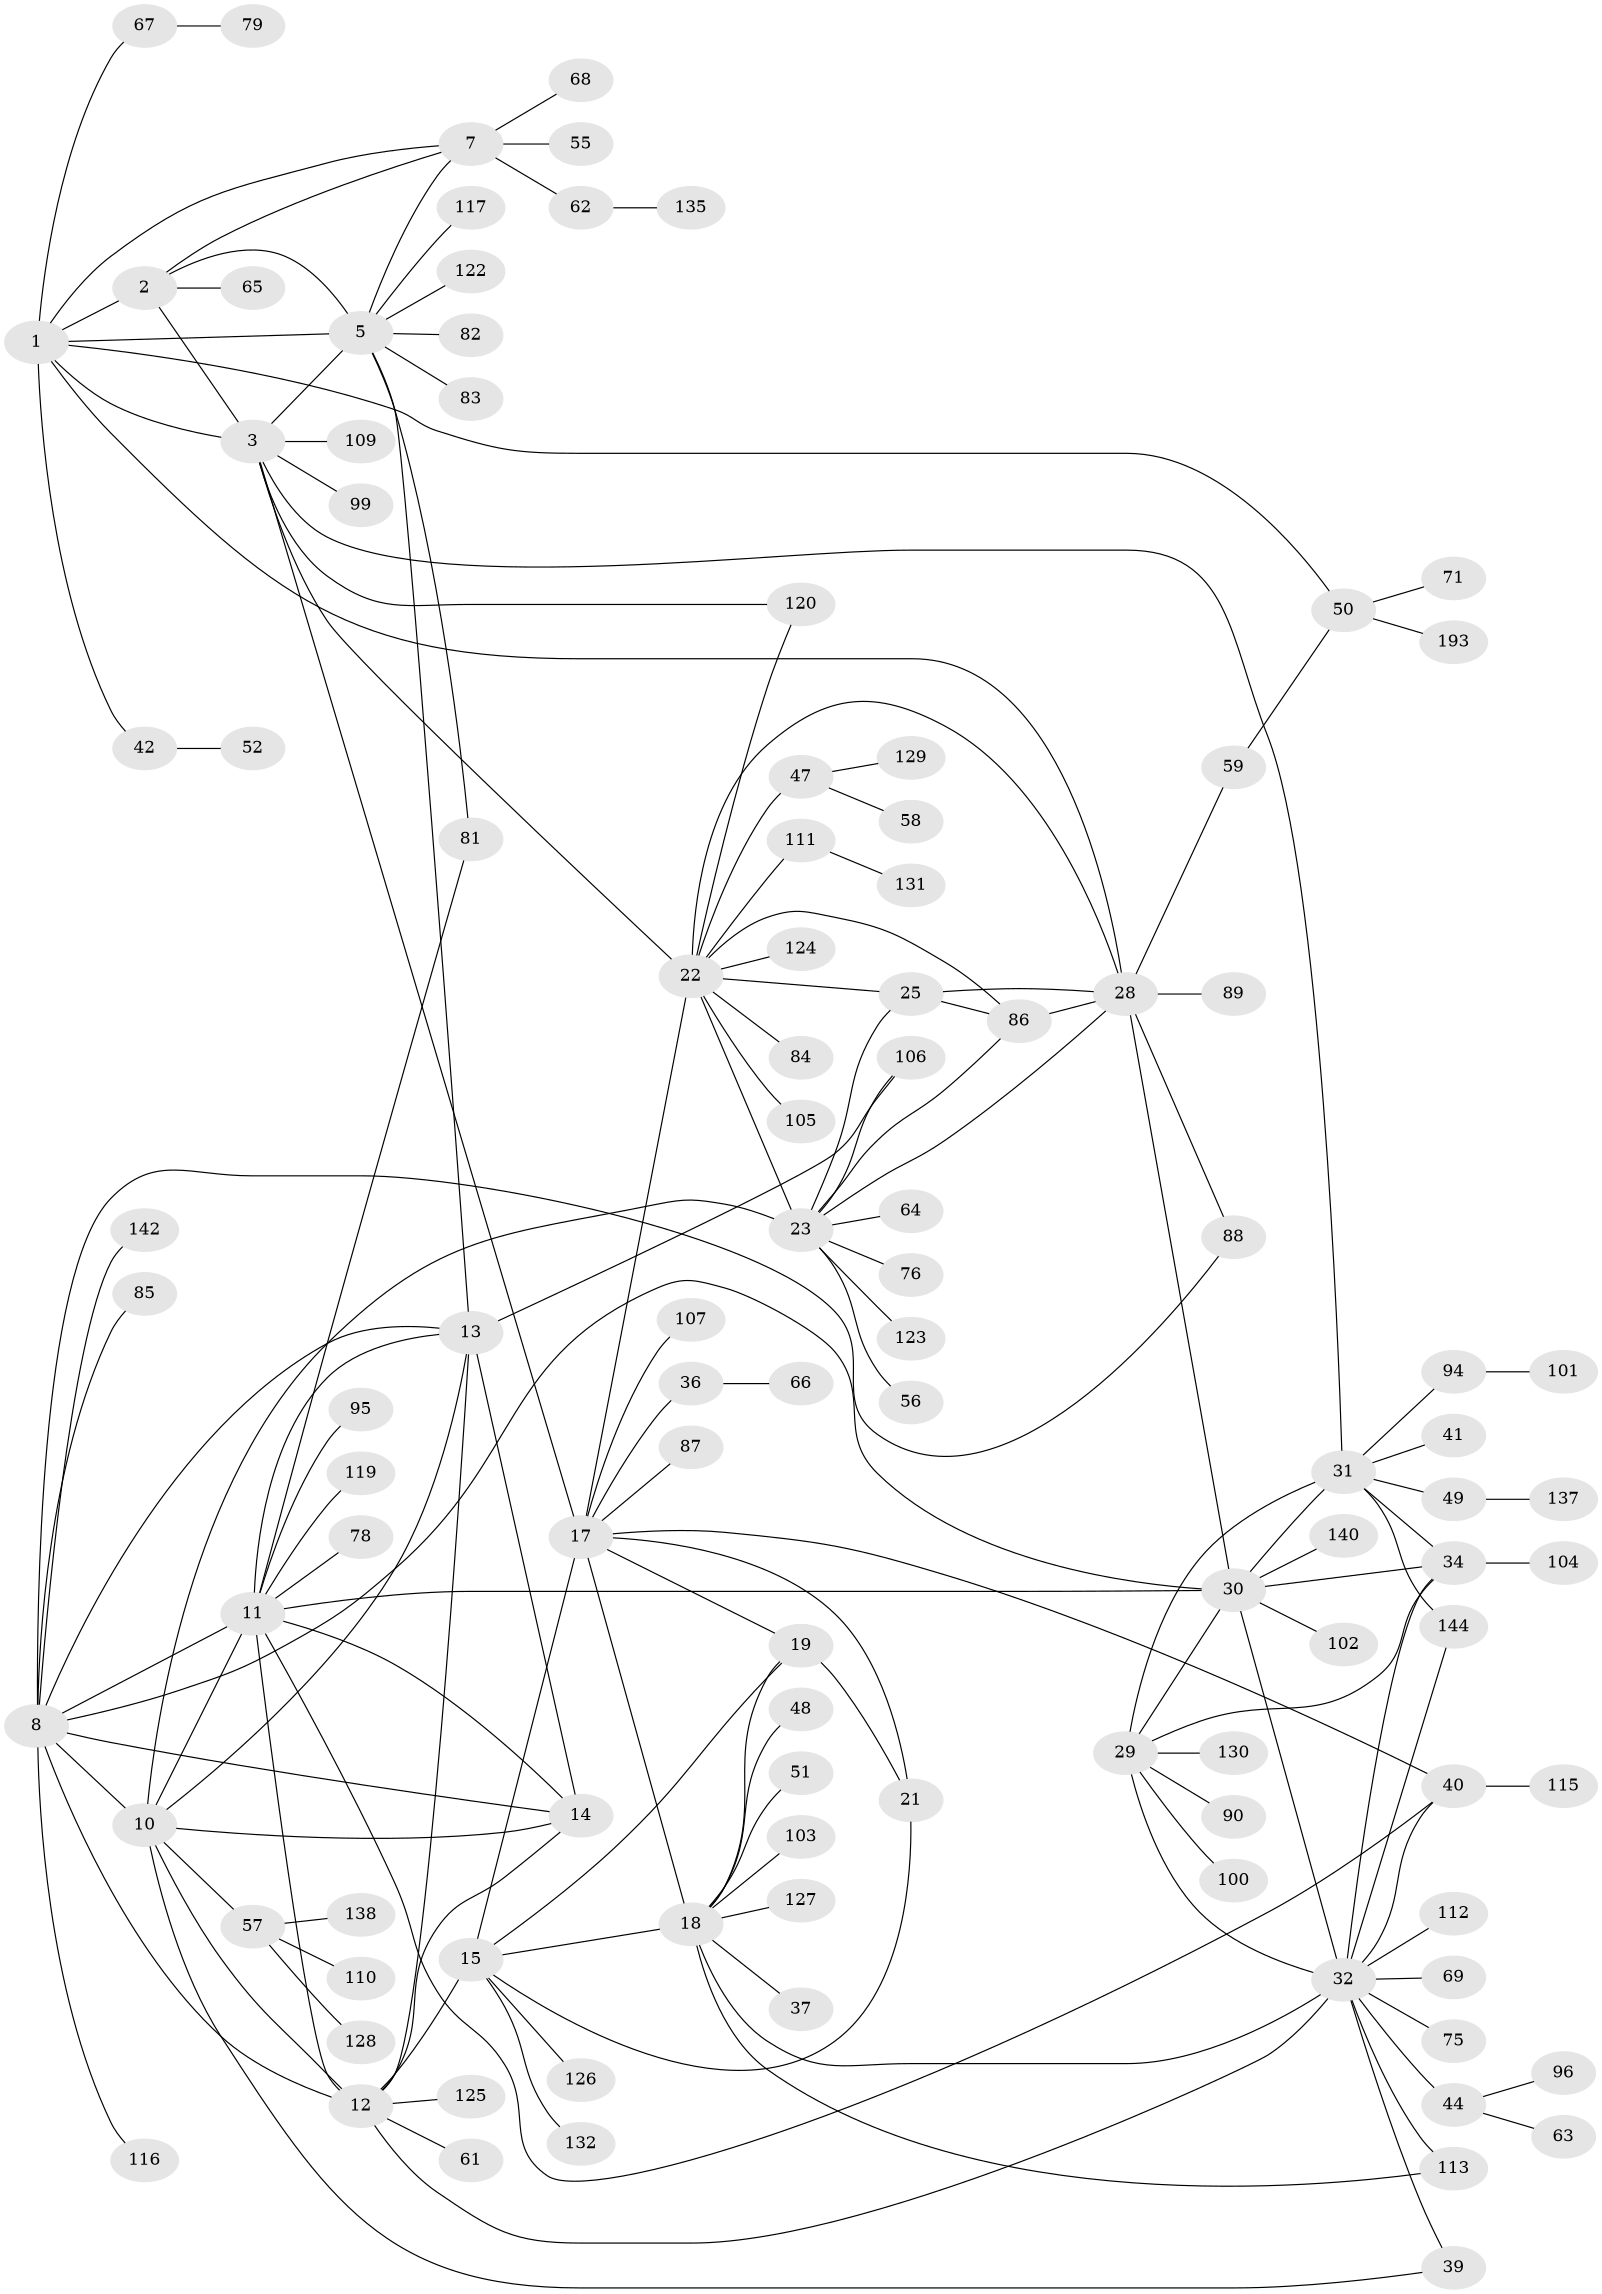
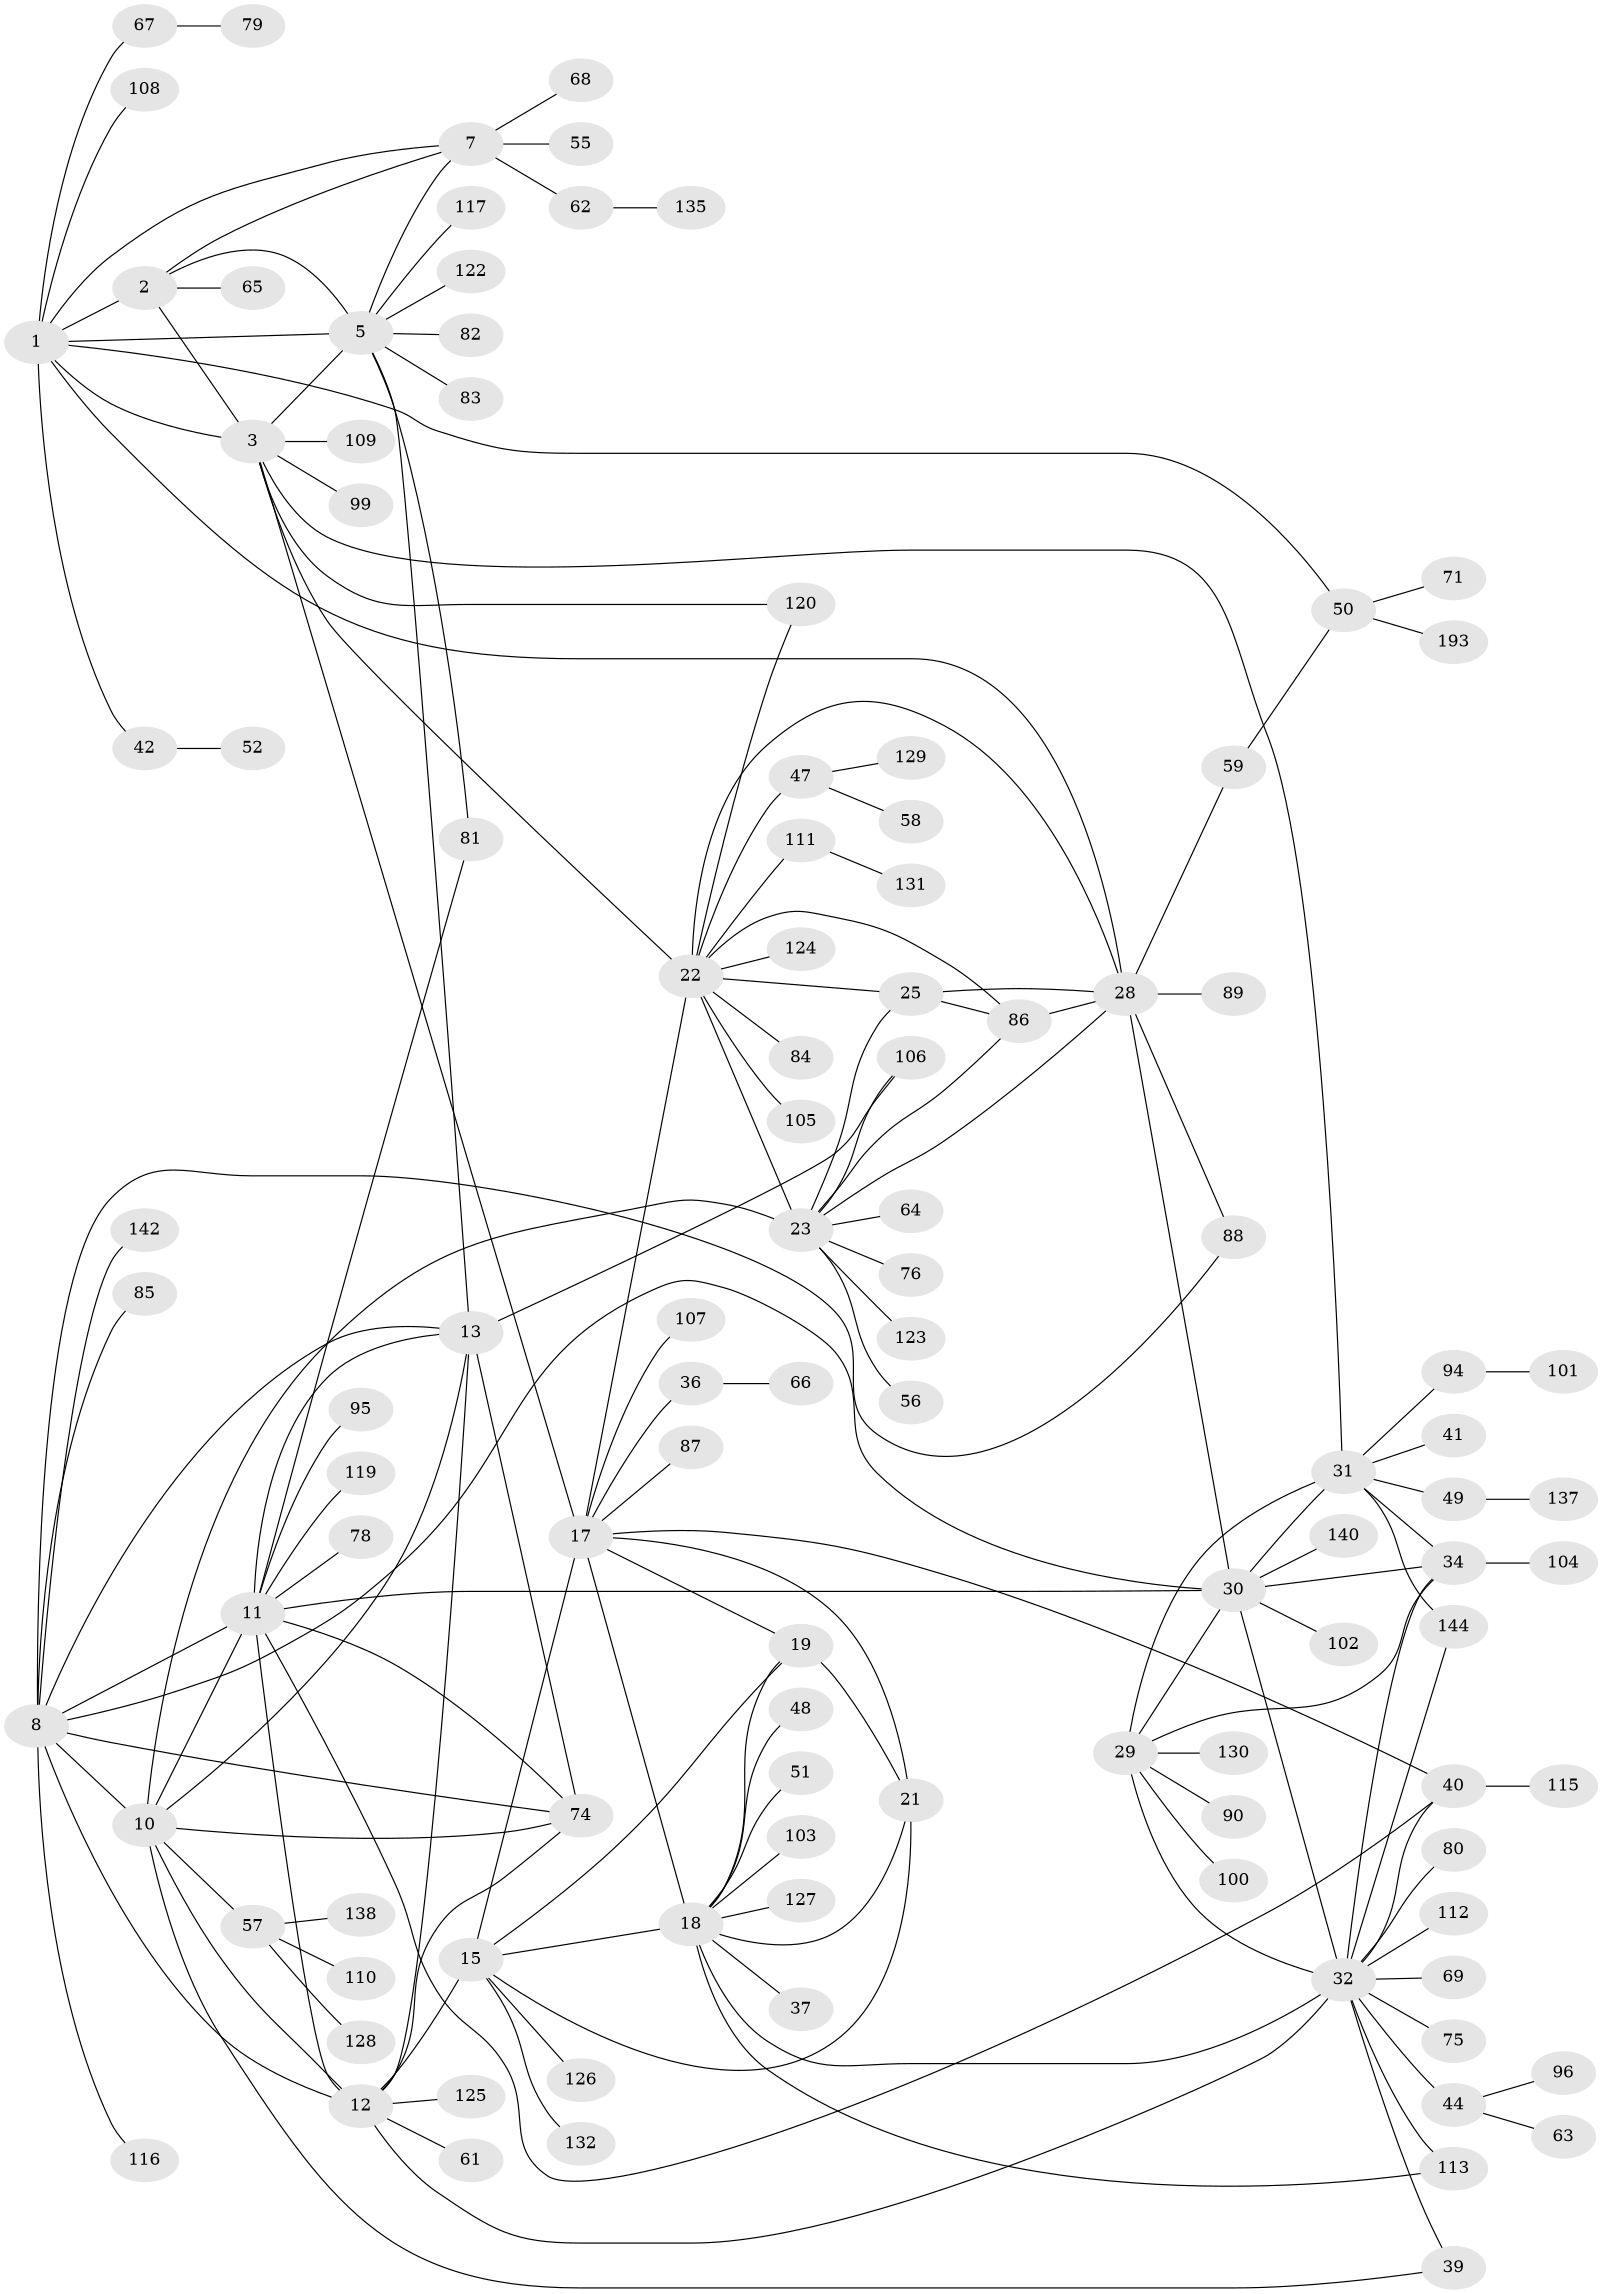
node "108": added
node "14": label "14" -> "74"
node "80": added
edge "21" -- "18": added
